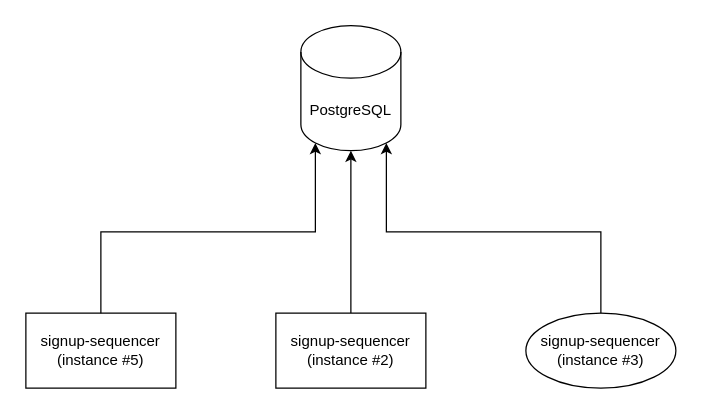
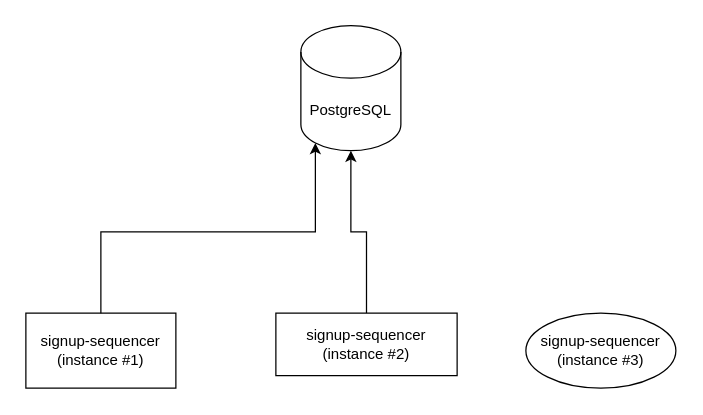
edge "signup-sequencer (instance #3)" -> "PostgreSQL": removed
node "signup-sequencer (instance #5)": label "signup-sequencer (instance #5)" -> "signup-sequencer (instance #1)"
node "signup-sequencer (instance #2)": size 150x75 -> 181x63
